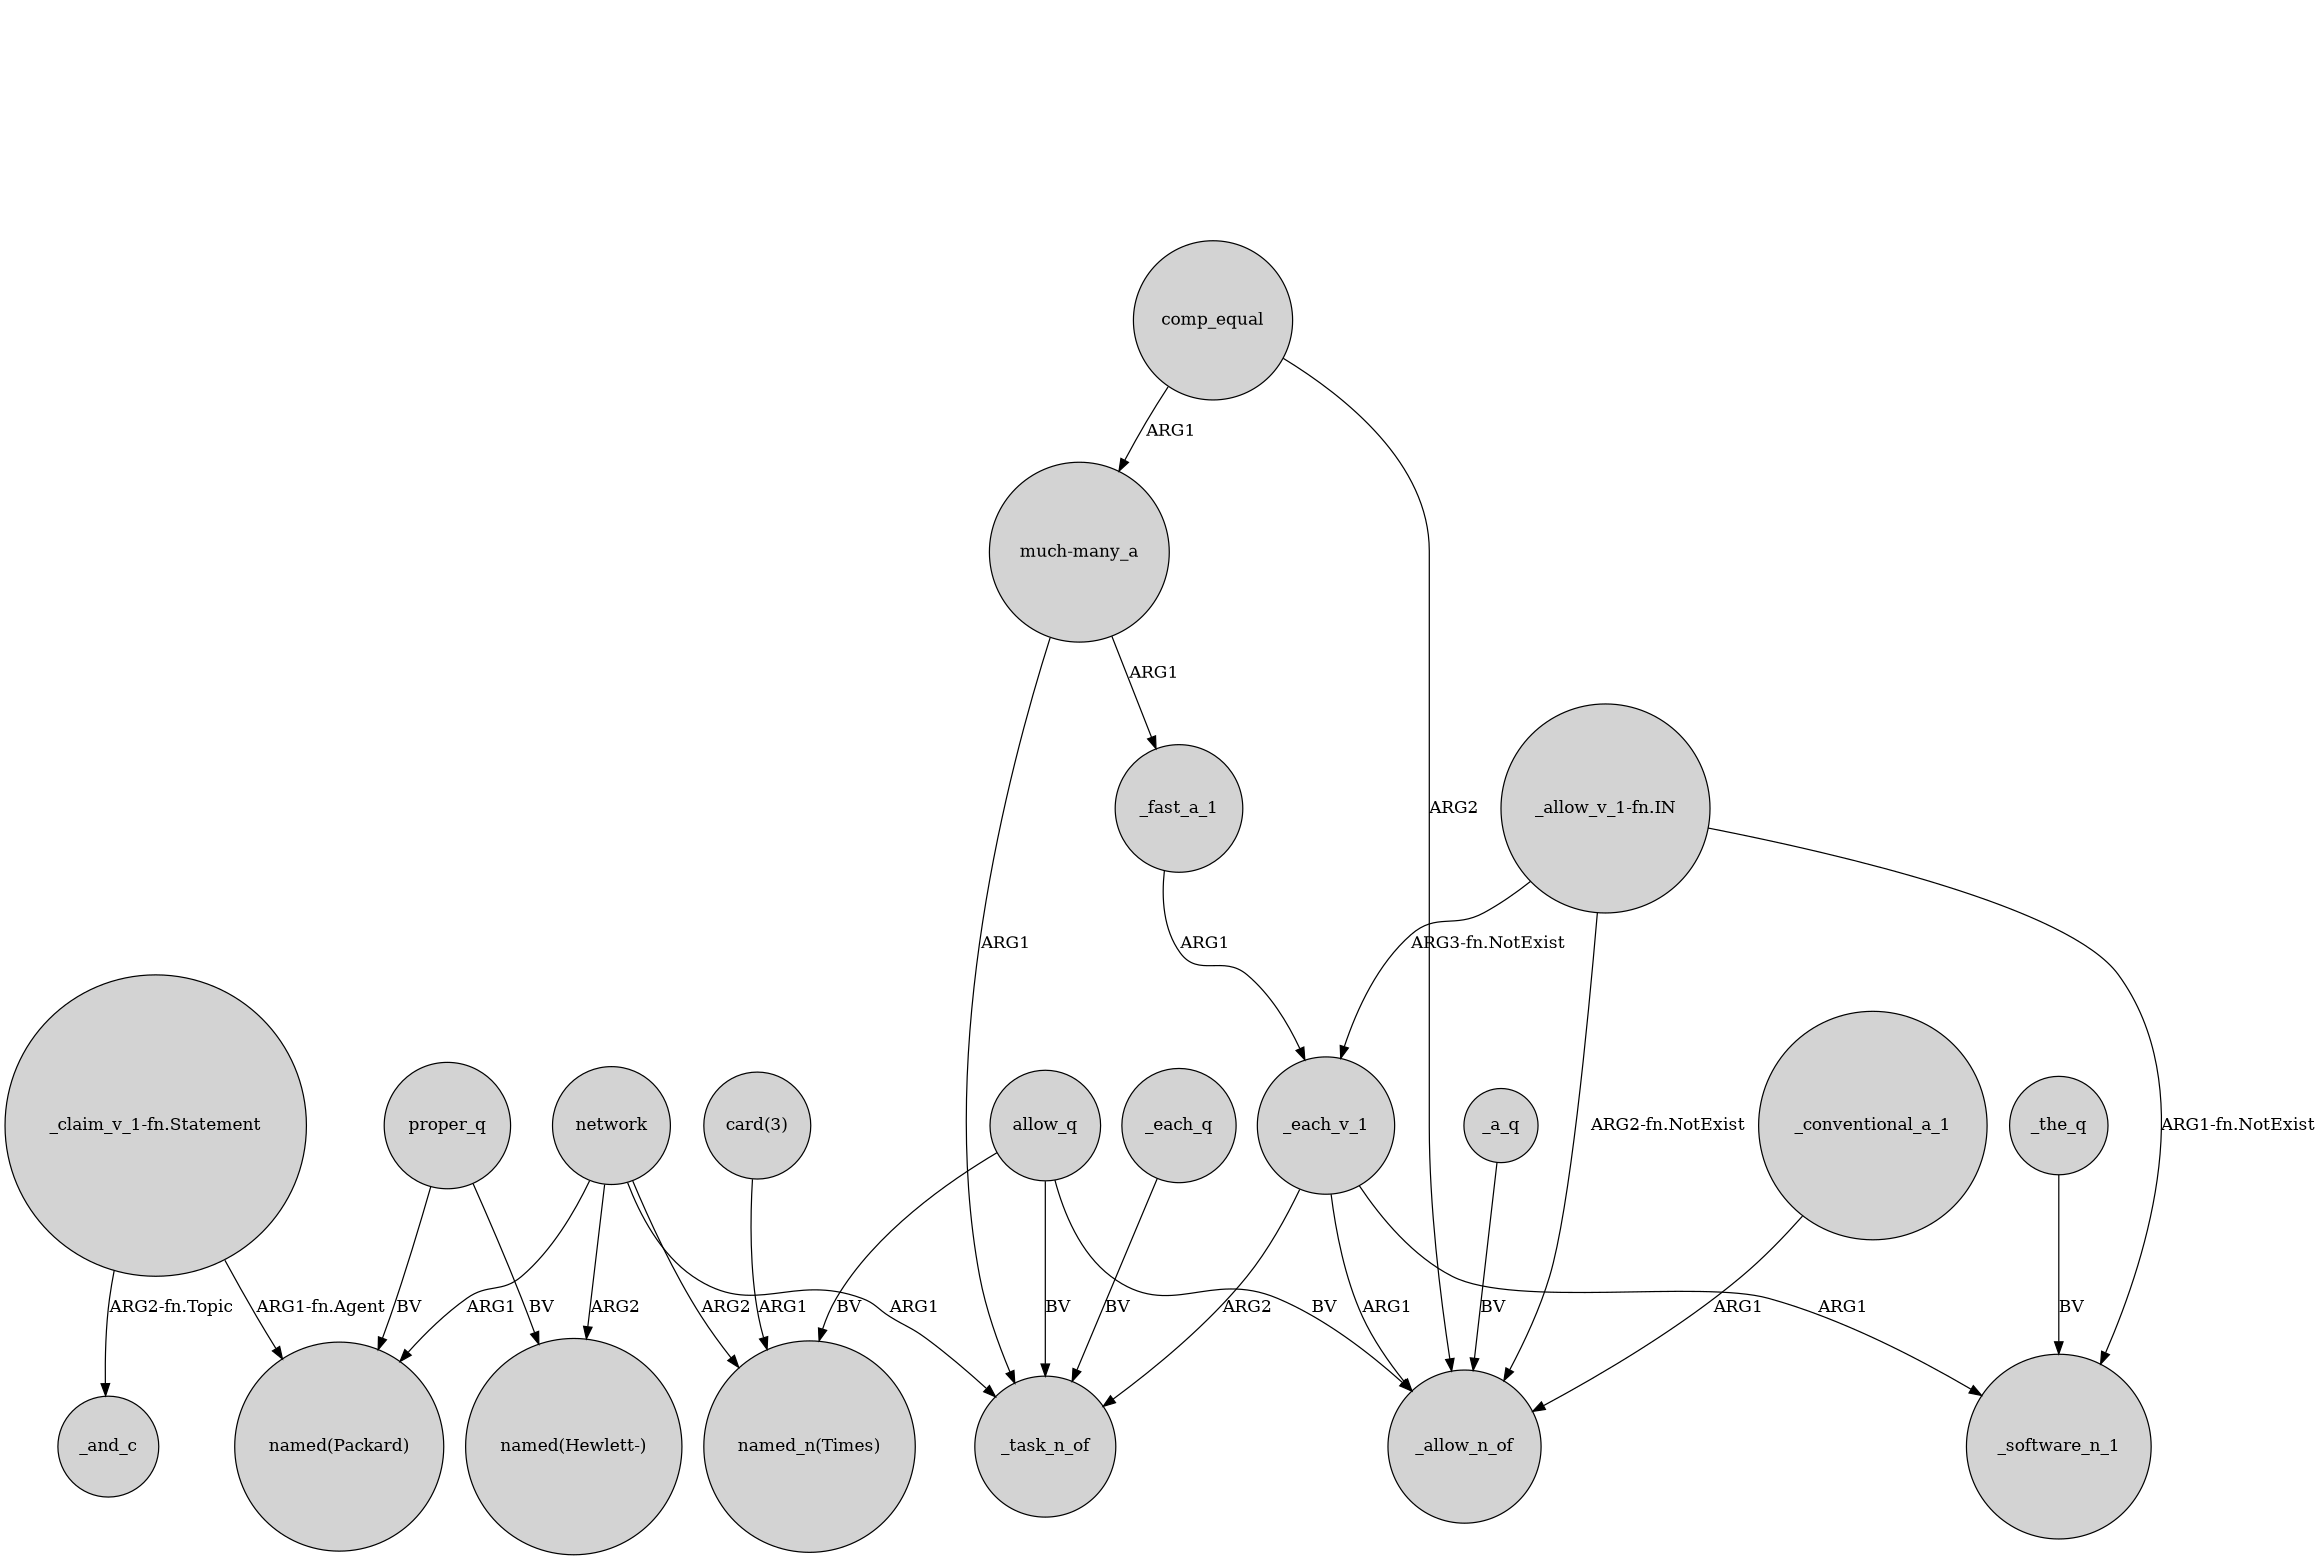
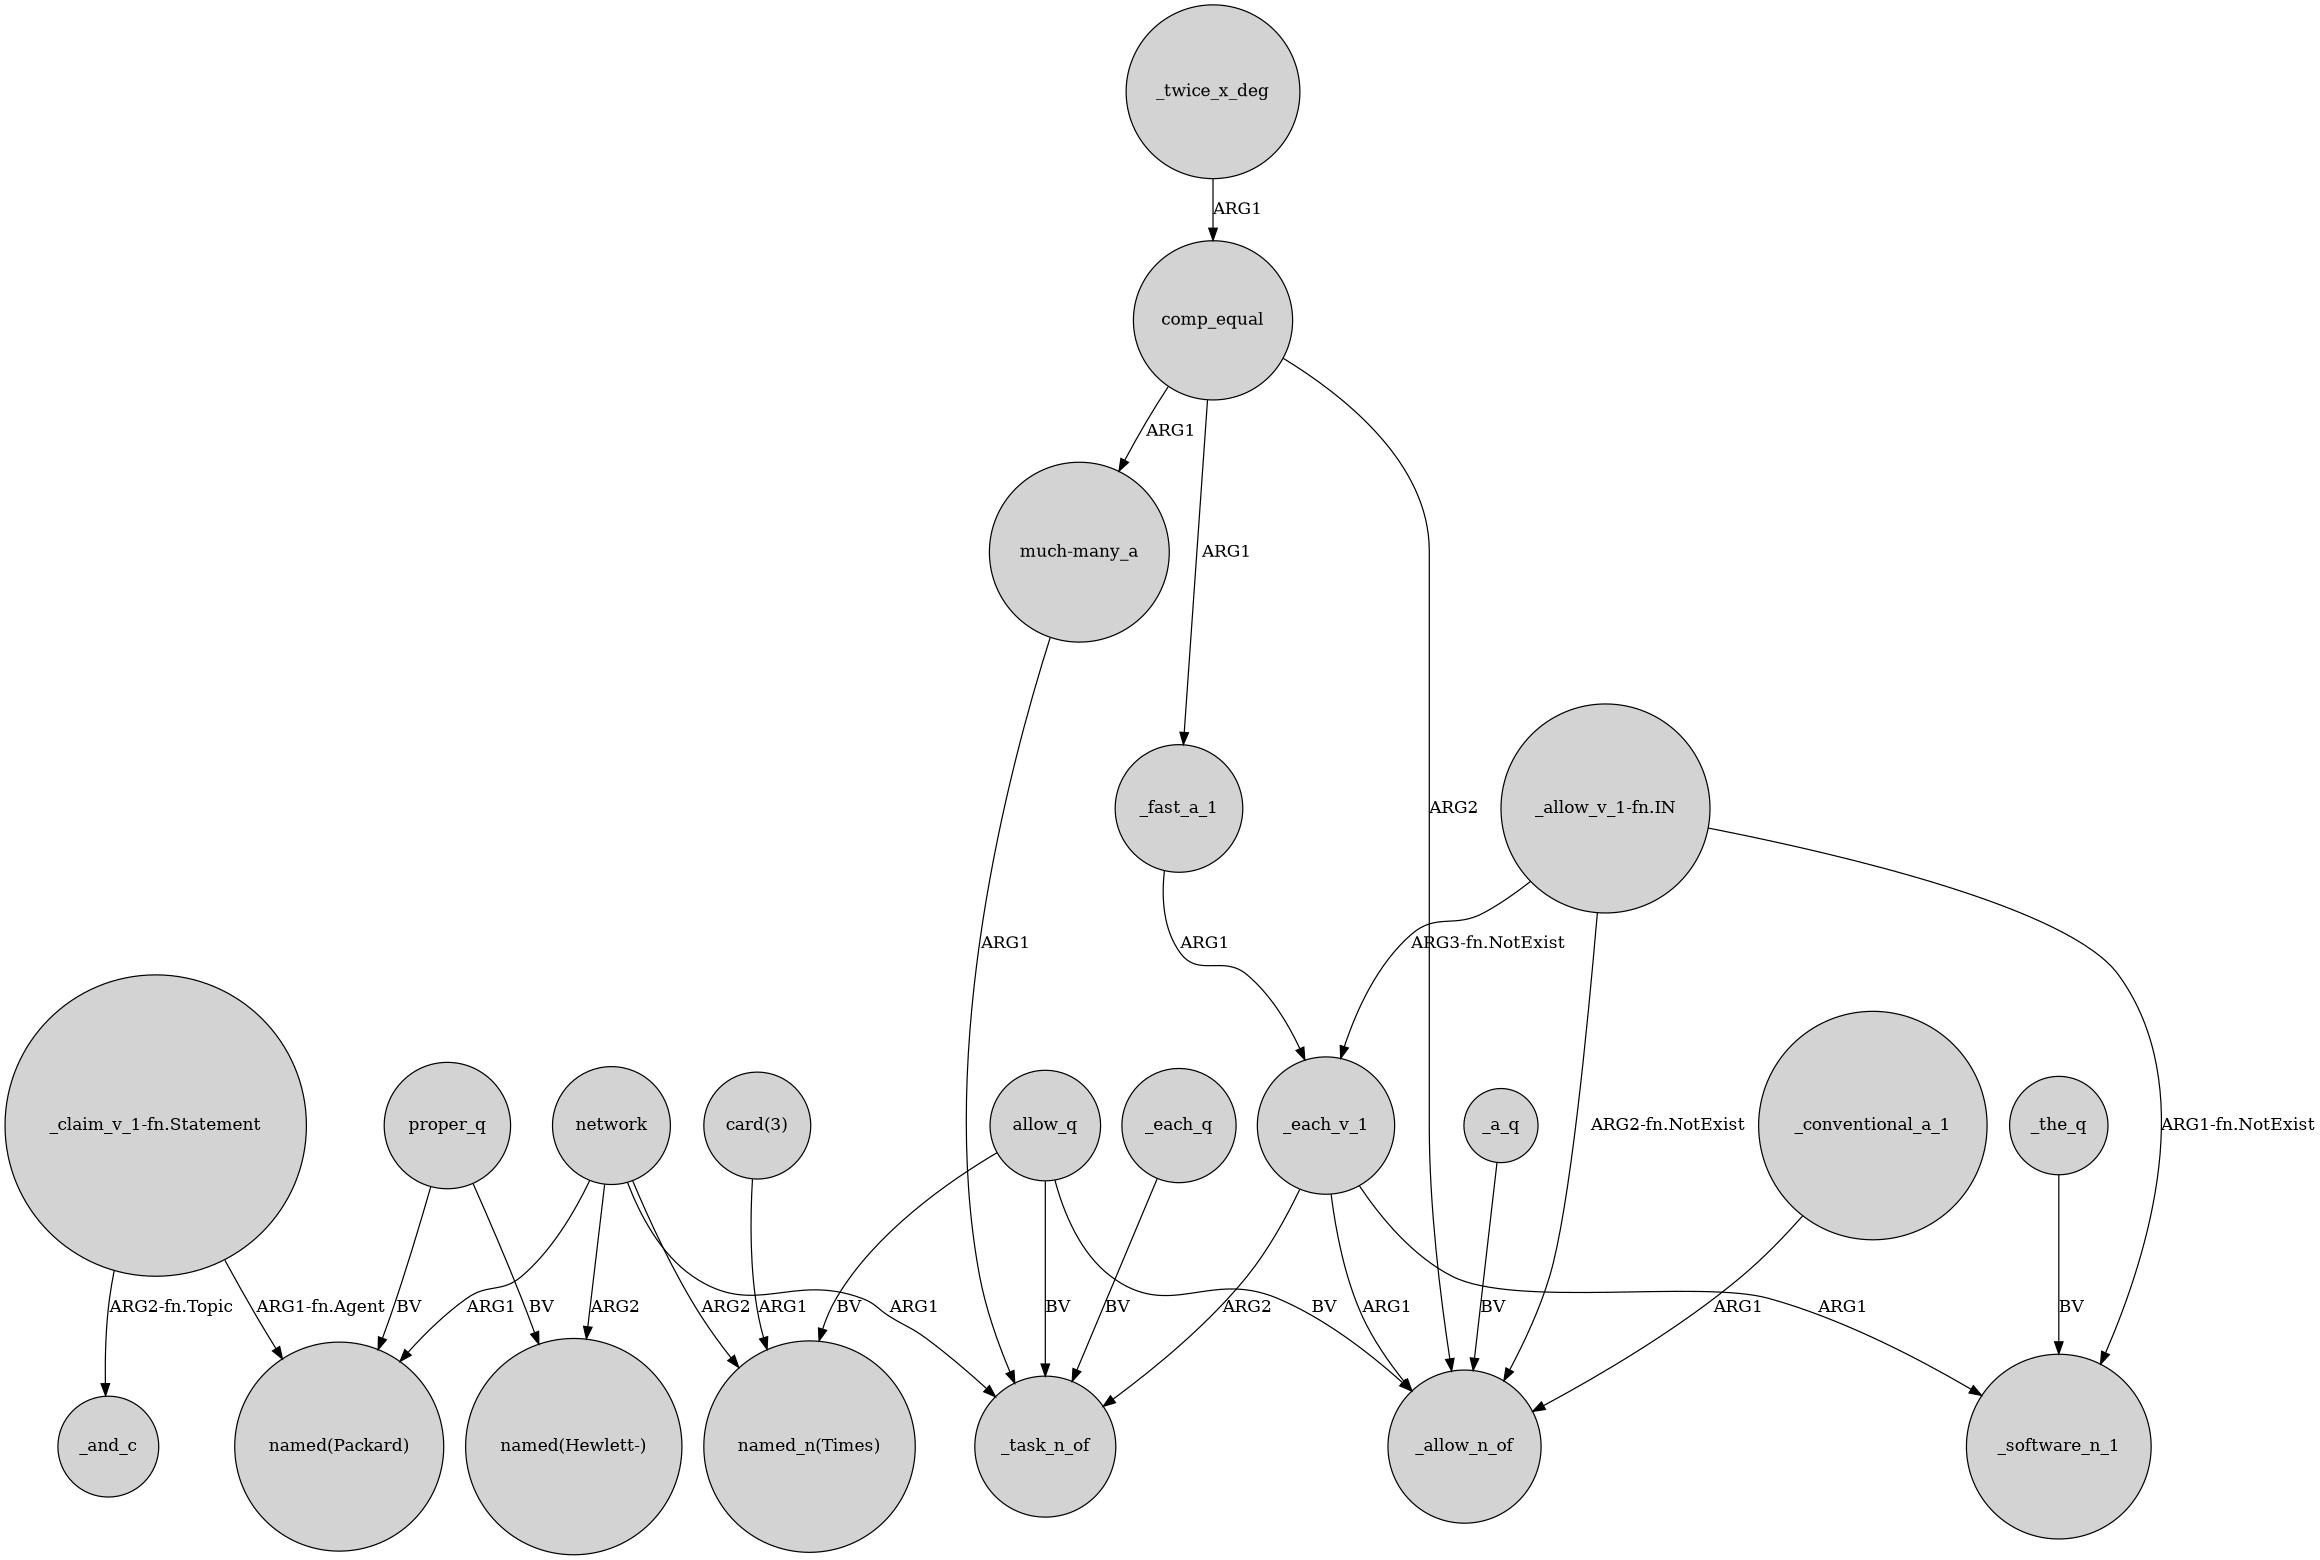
node "_twice_x_deg": added
edge "much-many_a" -> "_fast_a_1": now "comp_equal" -> "_fast_a_1"
